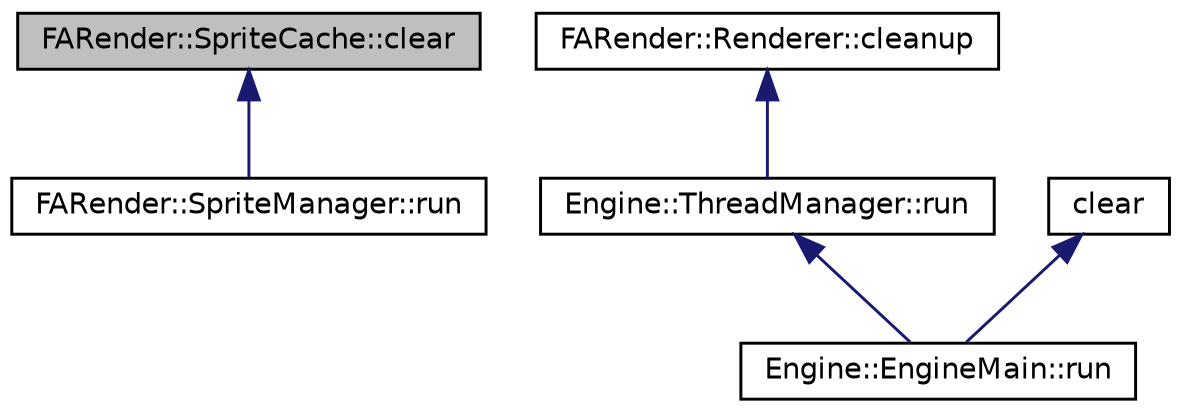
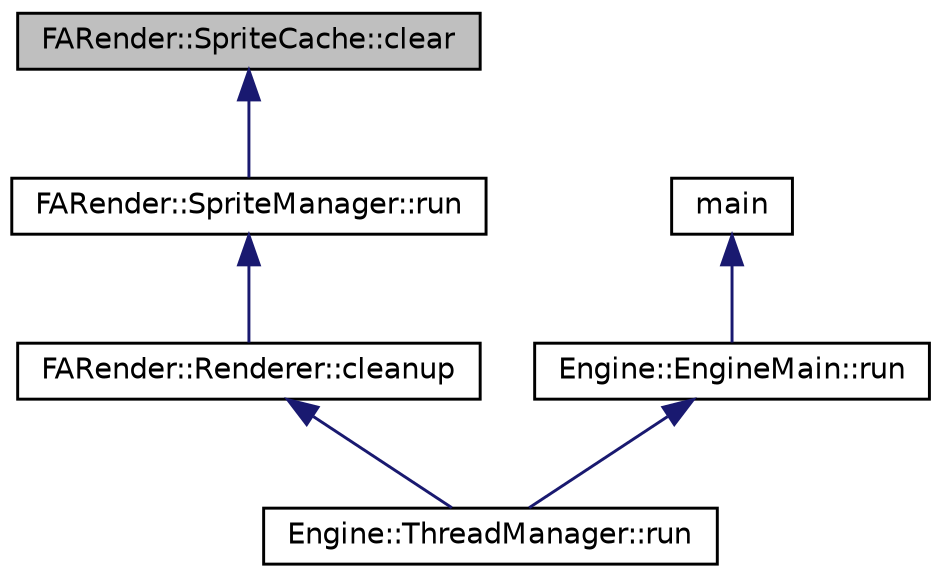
node "clear": label "clear" -> "main"
edge "Engine::EngineMain::run" -> "Engine::ThreadManager::run": reversed
edge "FARender::Renderer::cleanup" -> "FARender::SpriteManager::run": added
